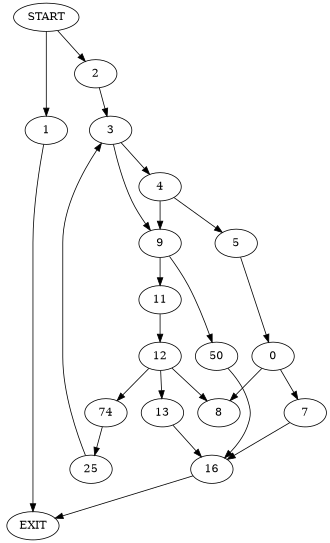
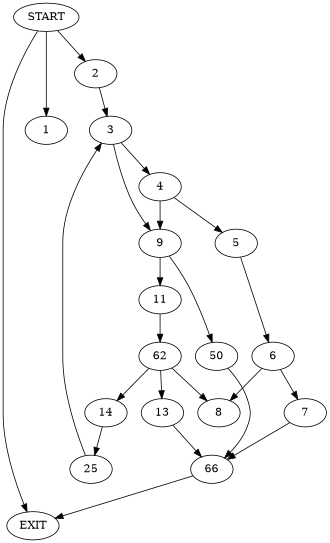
edge "1" -> "EXIT": now "START" -> "EXIT"
node "12": label "12" -> "62"
node "0": label "0" -> "6"
node "74": label "74" -> "14"
node "16": label "16" -> "66"
